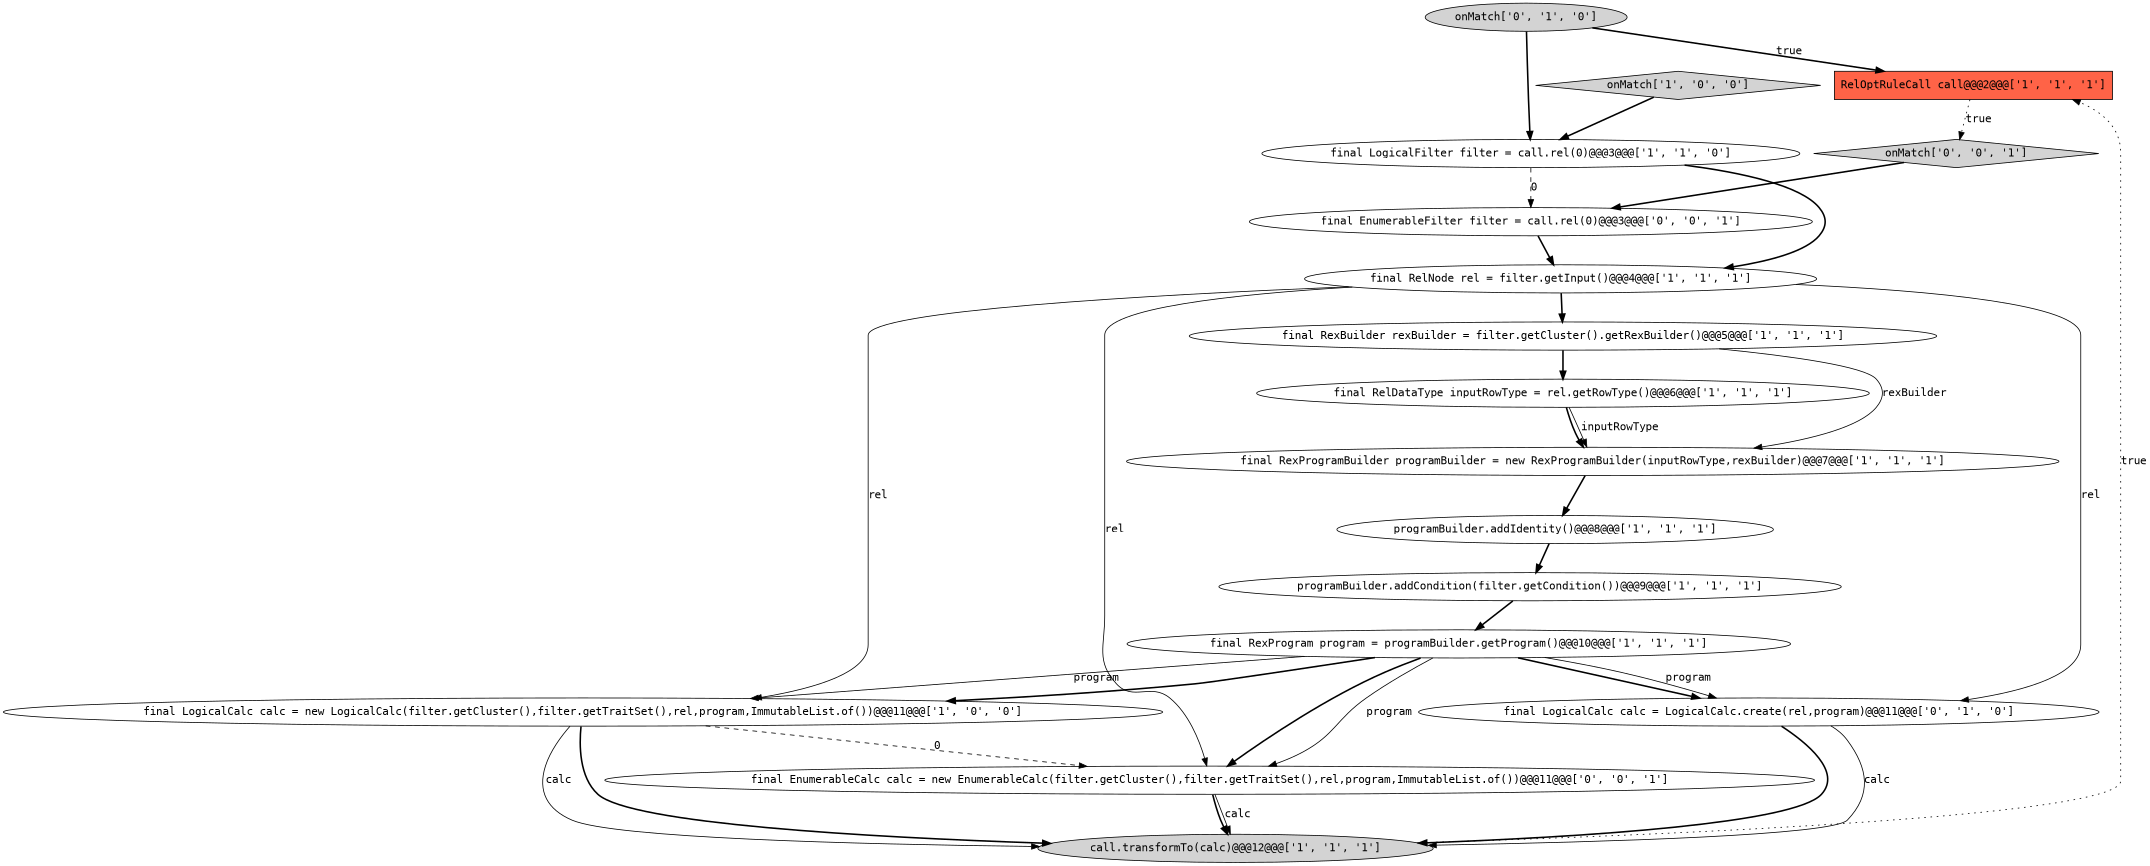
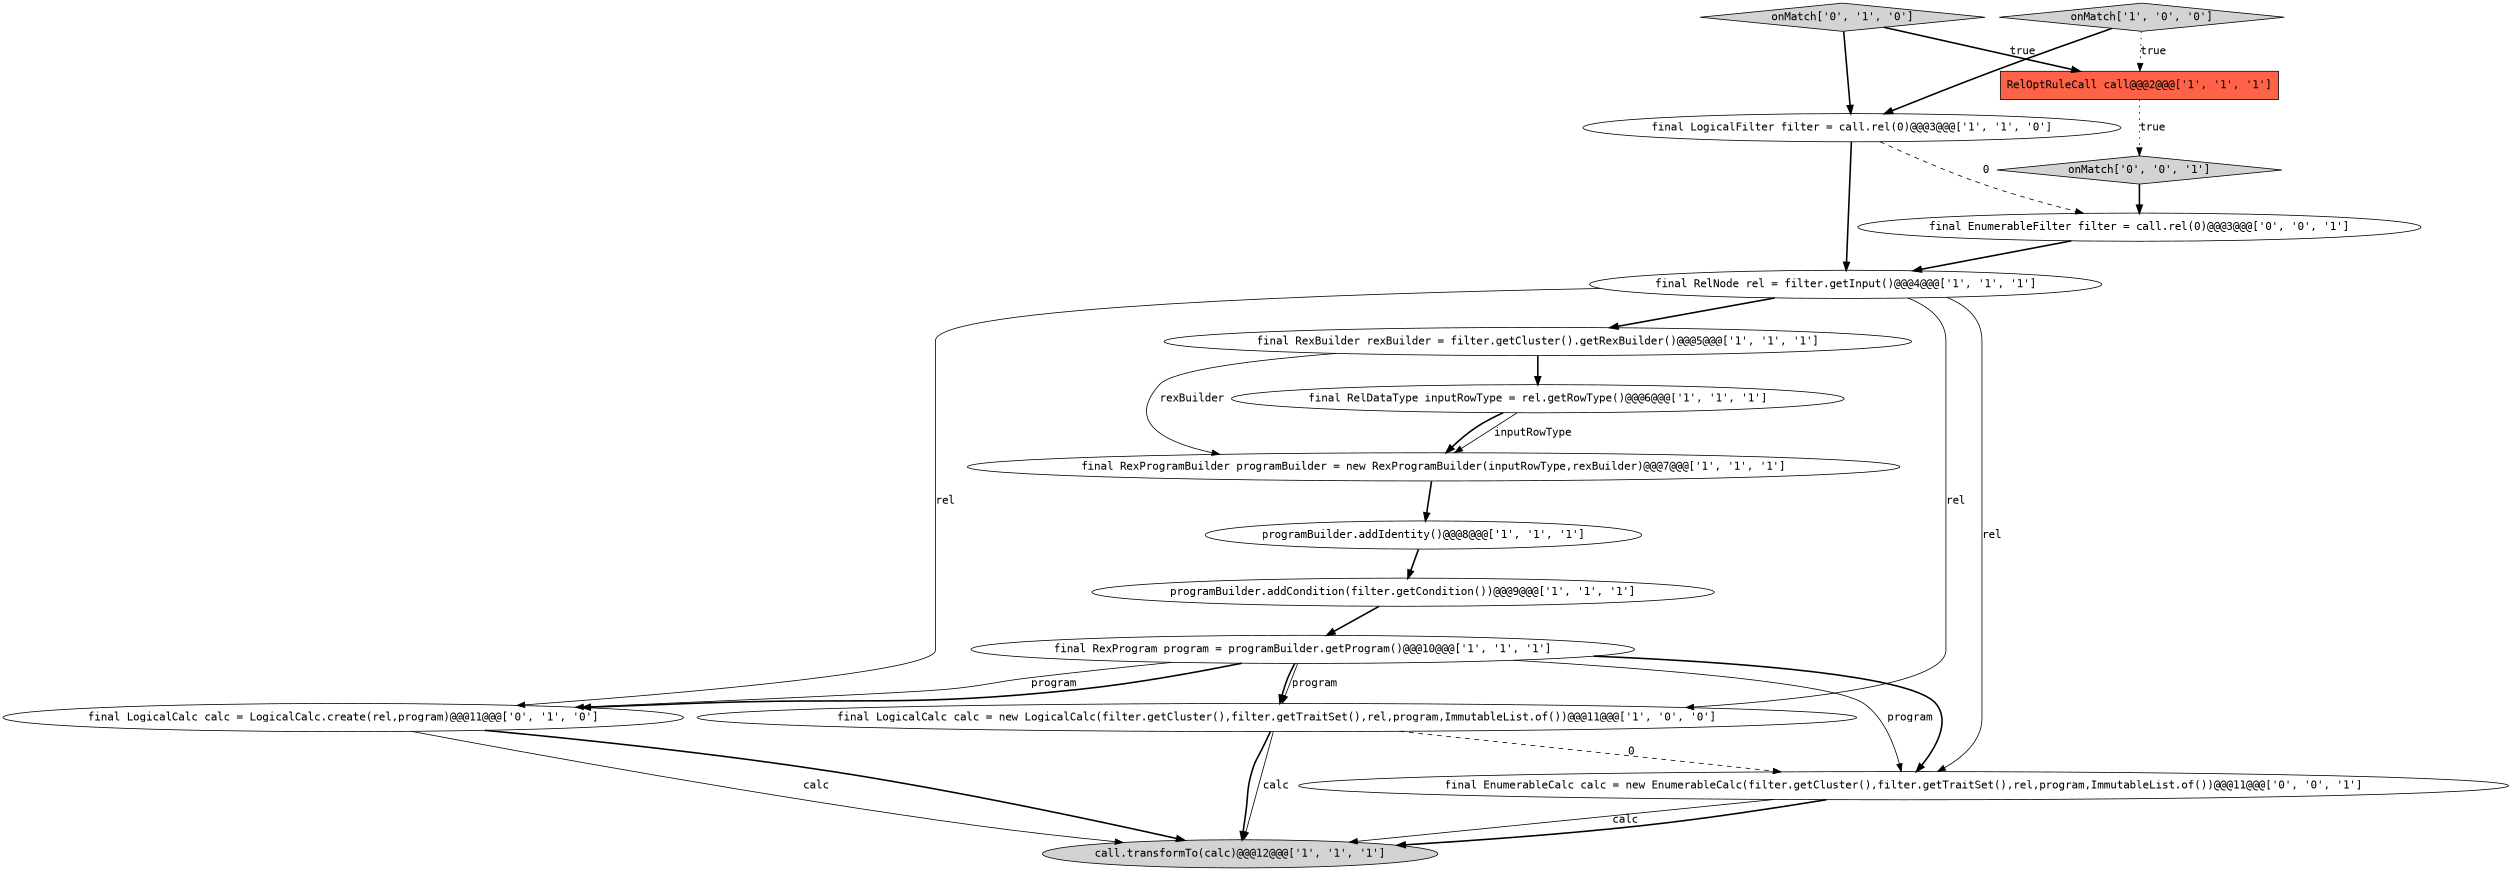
node "onMatch['0', '1', '0']": shape ellipse -> diamond
edge "call.transformTo(calc)@@@12@@@['1', '1', '1']" -> "RelOptRuleCall call@@@2@@@['1', '1', '1']": now "onMatch['1', '0', '0']" -> "RelOptRuleCall call@@@2@@@['1', '1', '1']"
